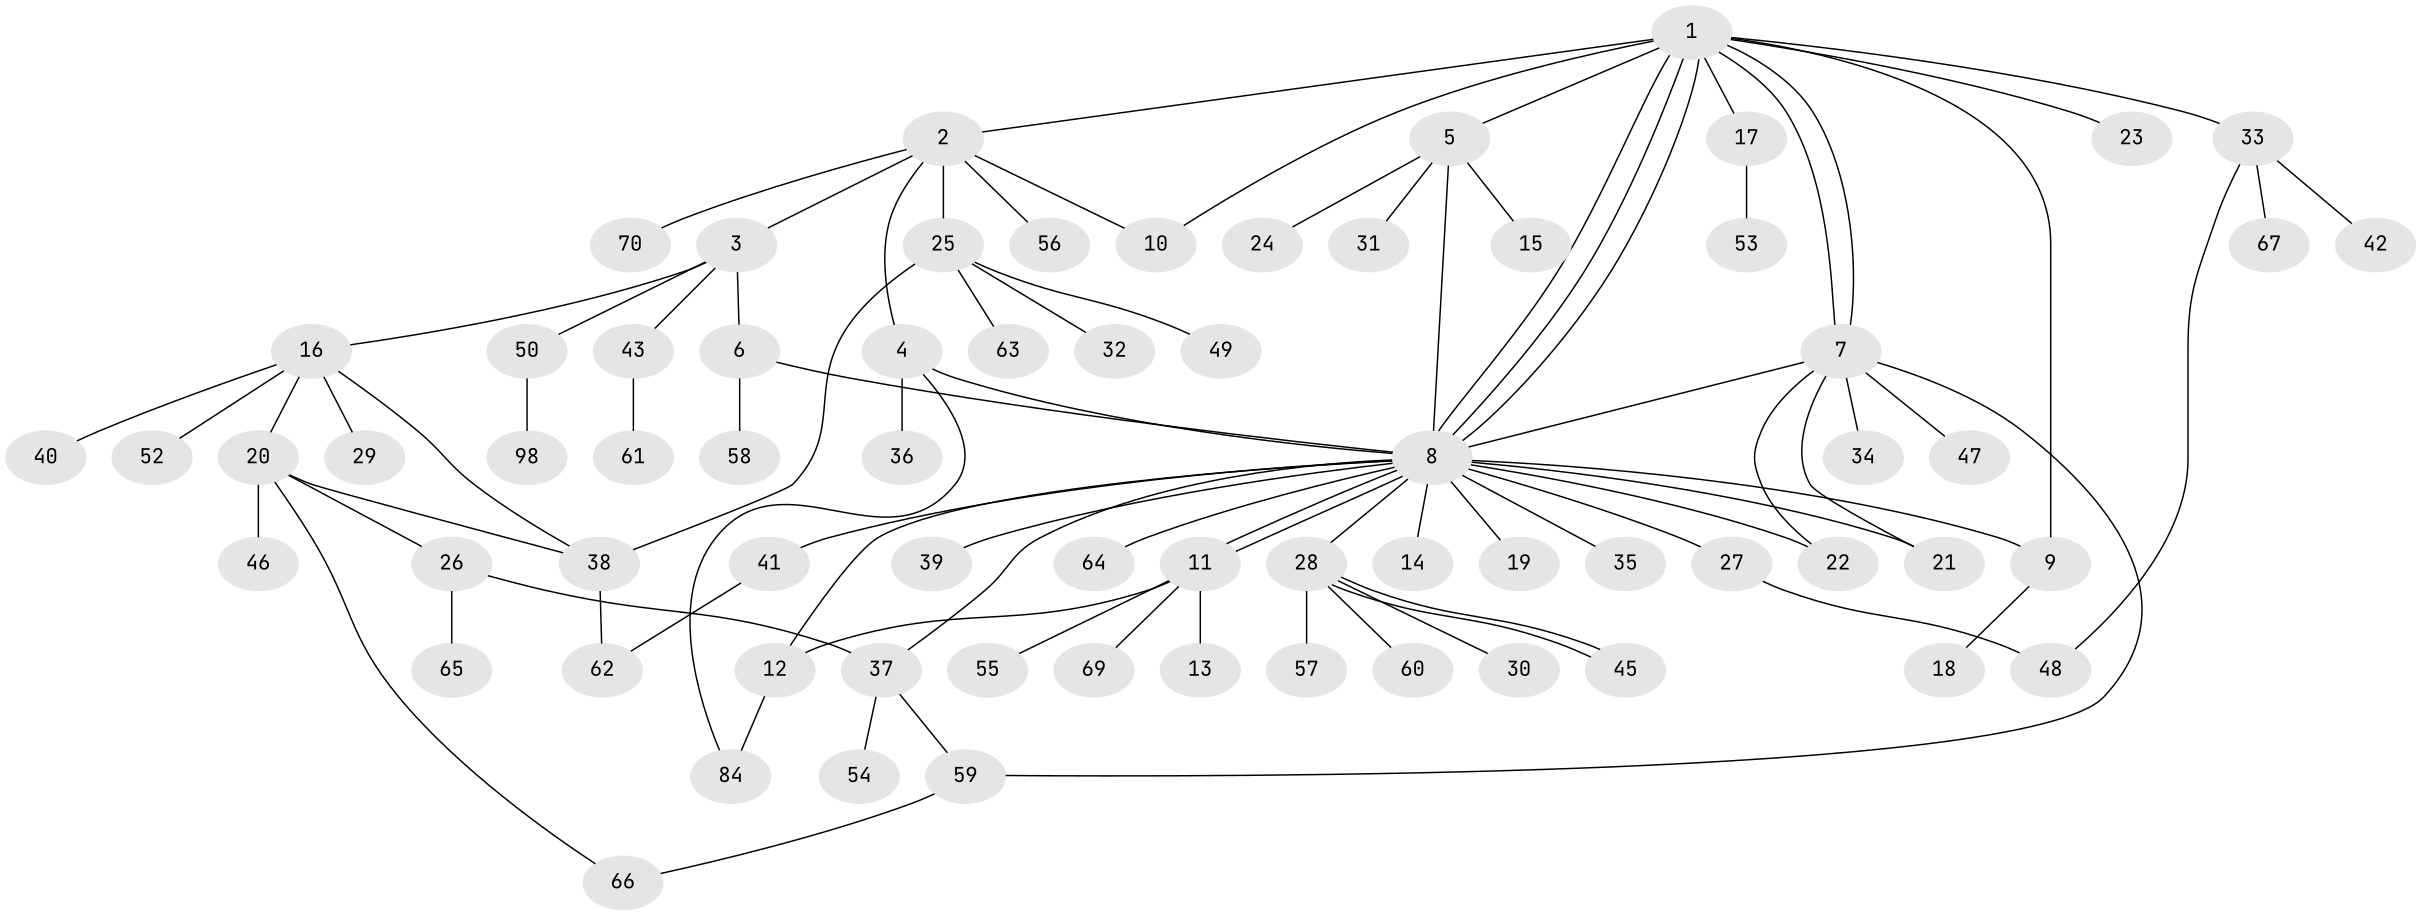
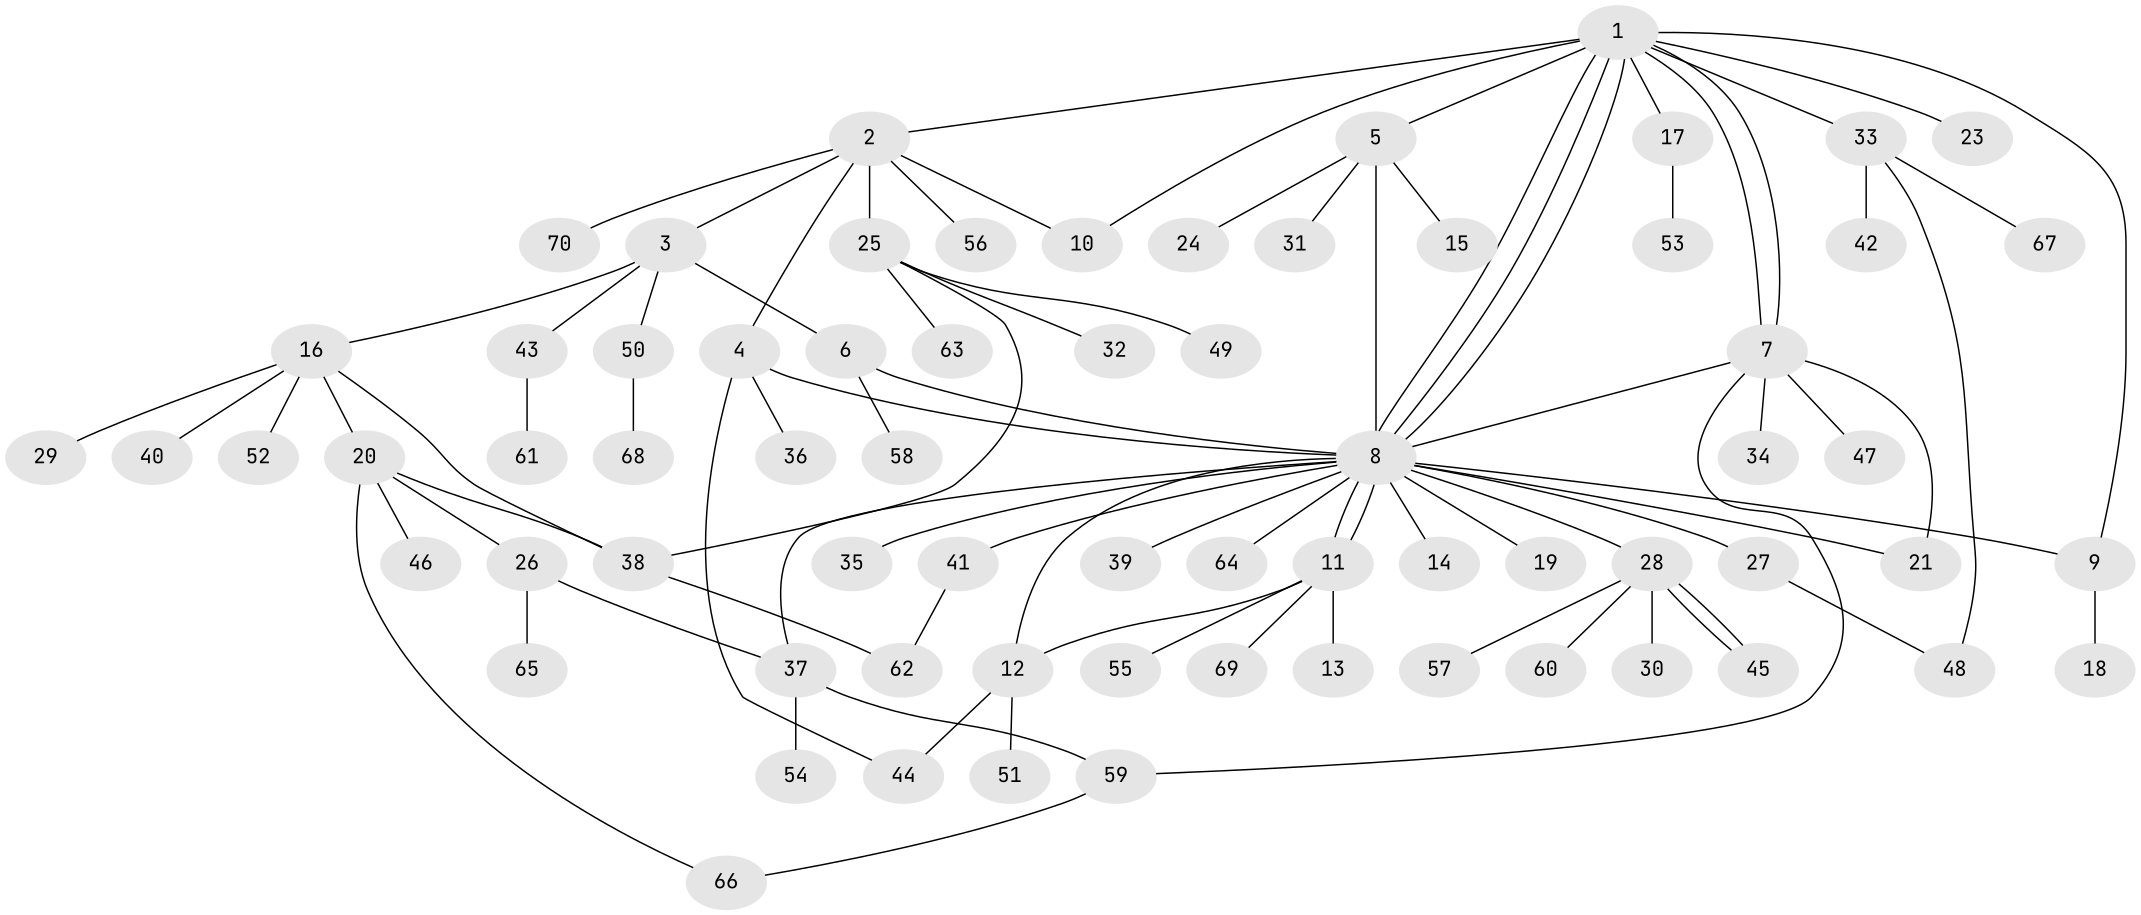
node "98": label "98" -> "68"
node "22": removed
node "84": label "84" -> "44"
node "51": added
